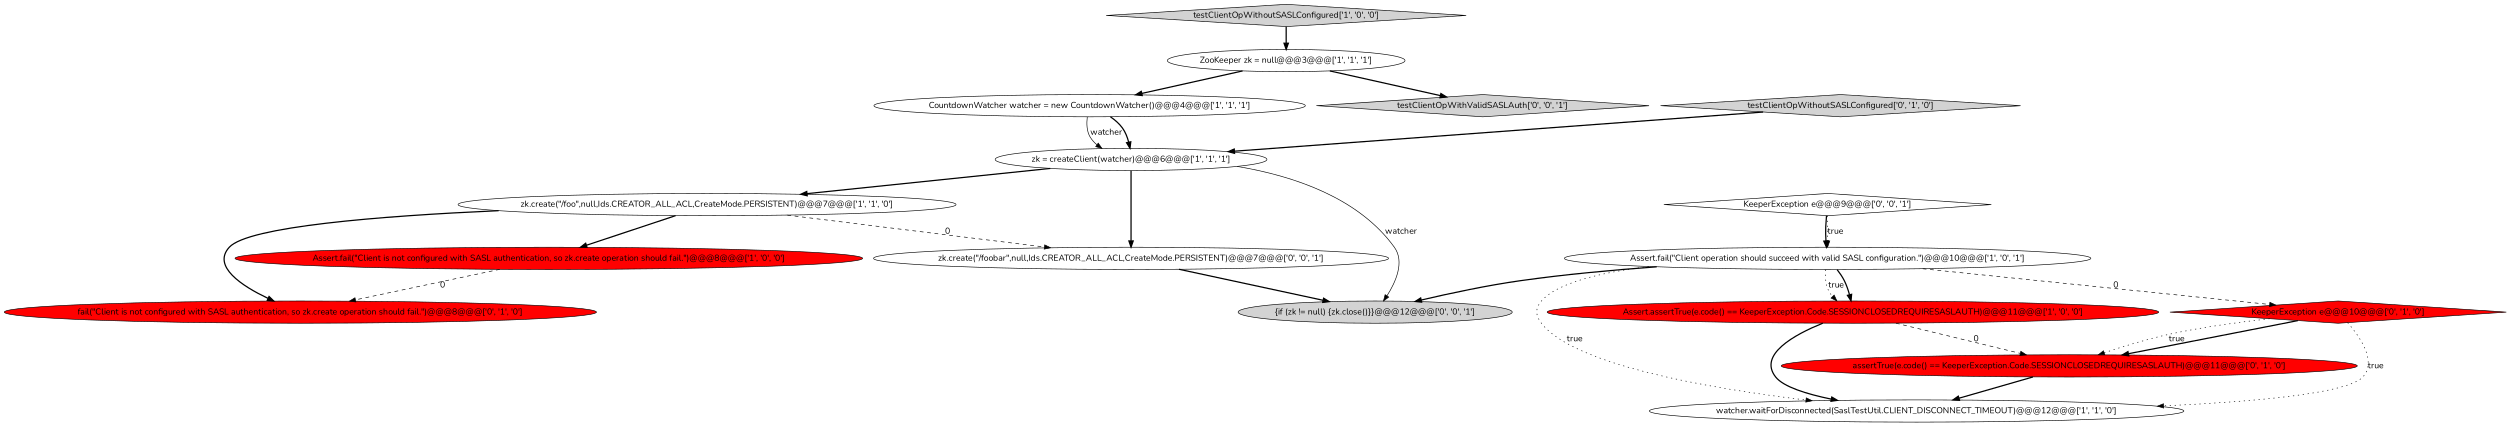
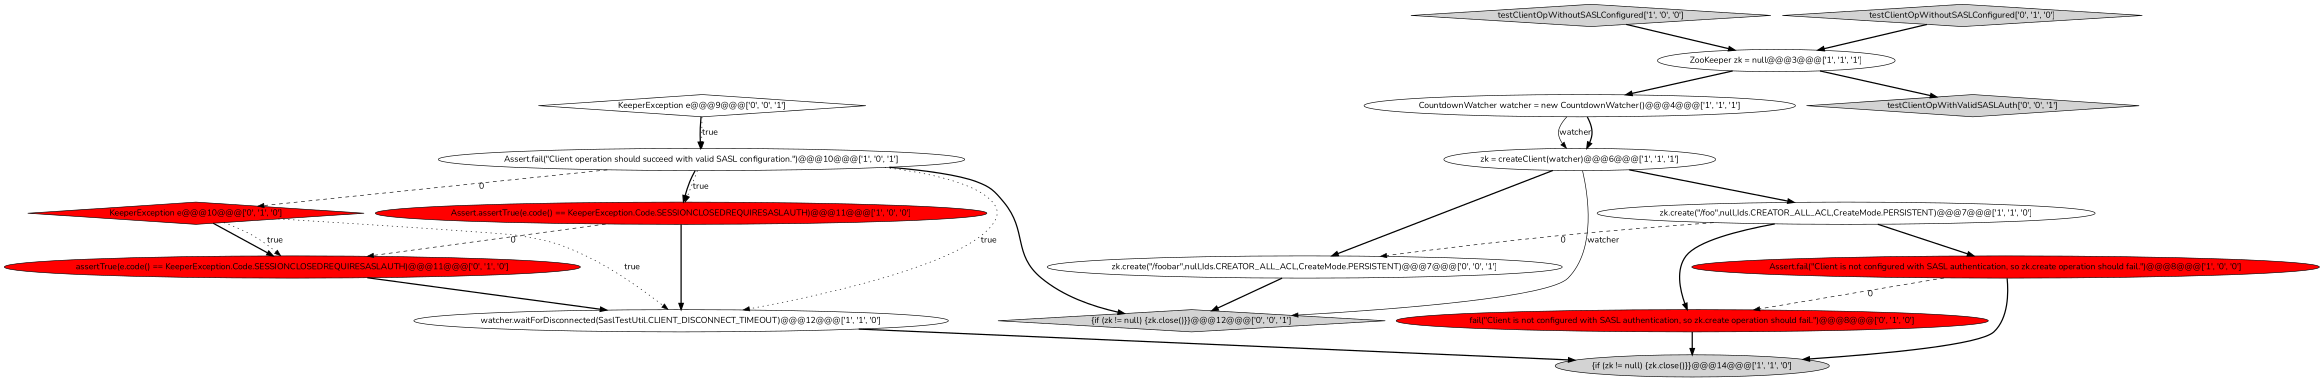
edge "testClientOpWithoutSASLConfigured['0', '1', '0']" -> "zk = createClient(watcher)@@@6@@@['1', '1', '1']": now "testClientOpWithoutSASLConfigured['0', '1', '0']" -> "ZooKeeper zk = null@@@3@@@['1', '1', '1']"
node "{if (zk != null) {zk.close()}}@@@12@@@['0', '0', '1']": shape ellipse -> diamond
node "{if (zk != null) {zk.close()}}@@@14@@@['1', '1', '0']": added
